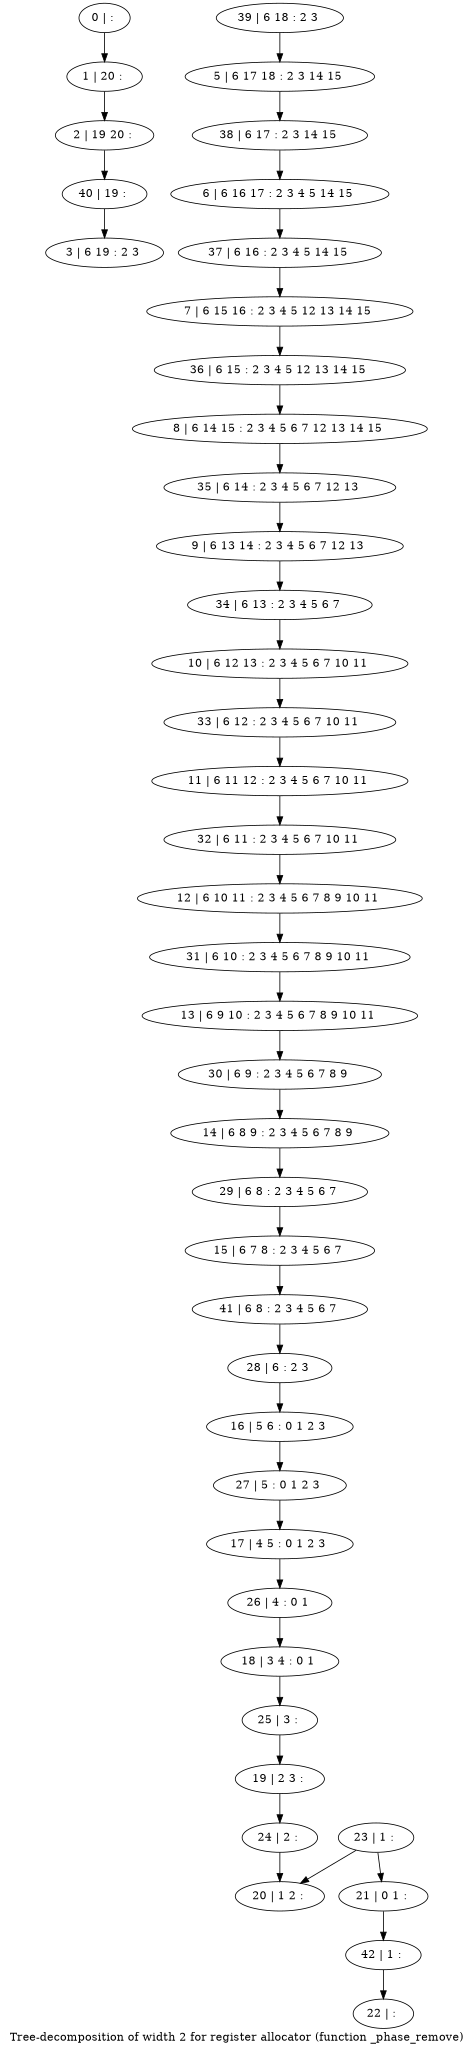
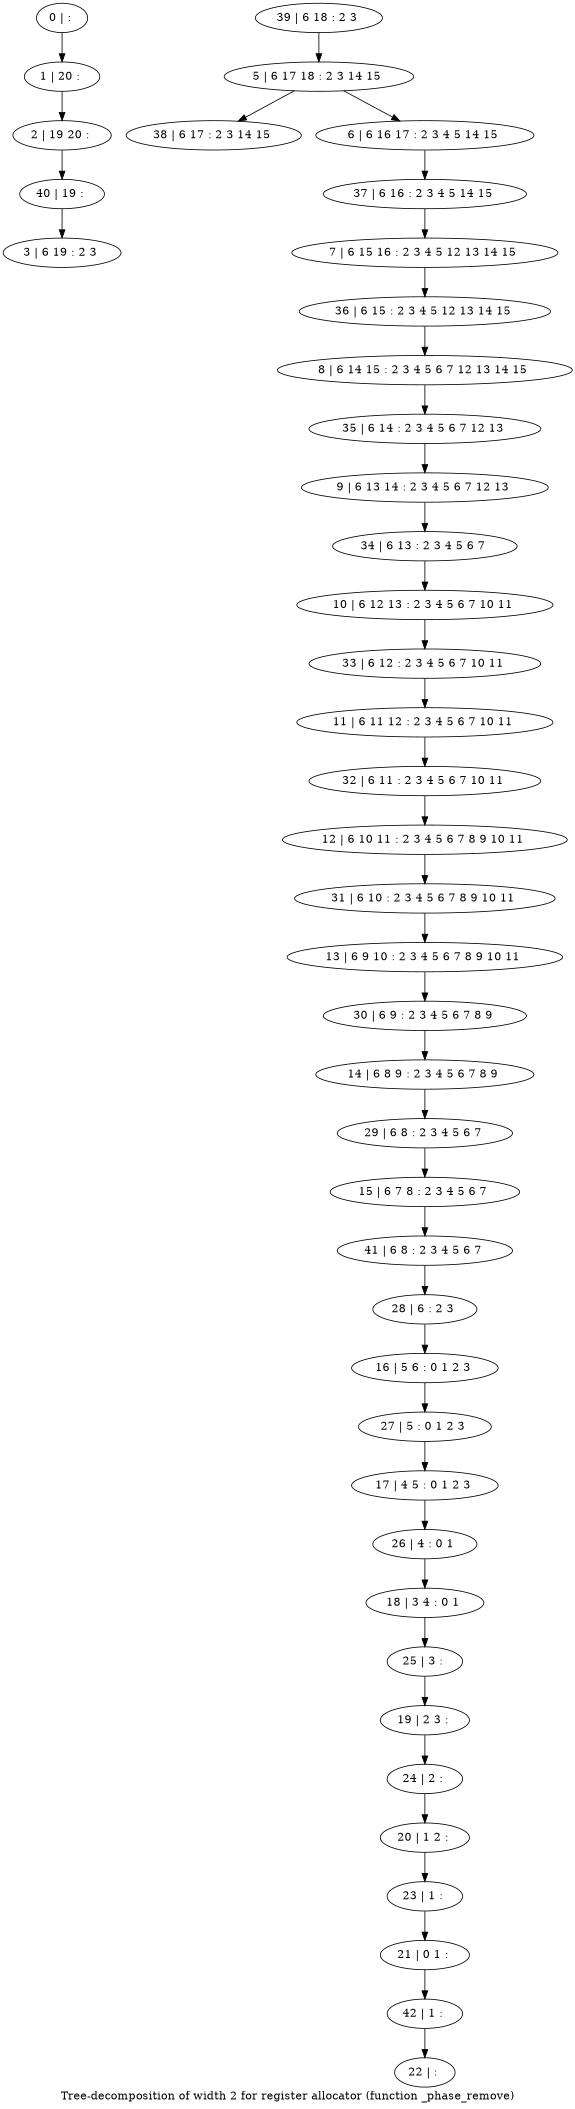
edge "38 | 6 17 : 2 3 14 15" -> "6 | 6 16 17 : 2 3 4 5 14 15": now "5 | 6 17 18 : 2 3 14 15" -> "6 | 6 16 17 : 2 3 4 5 14 15"
edge "23 | 1 :" -> "20 | 1 2 :": reversed
